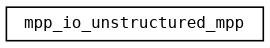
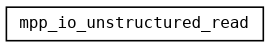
node "mpp_io_unstructured_mpp": label "mpp_io_unstructured_mpp" -> "mpp_io_unstructured_read"
